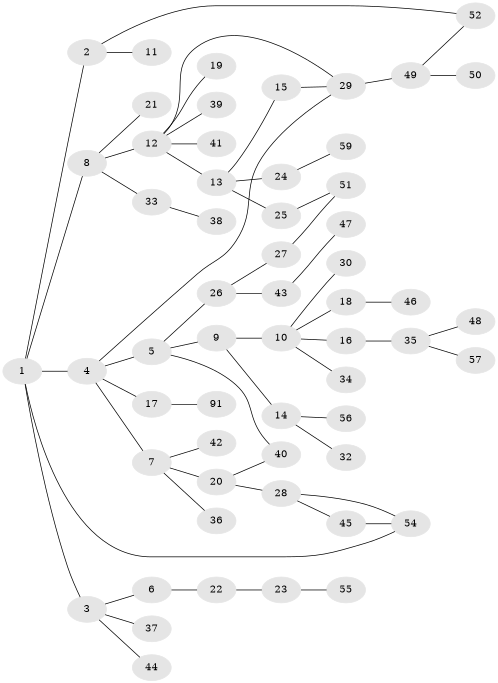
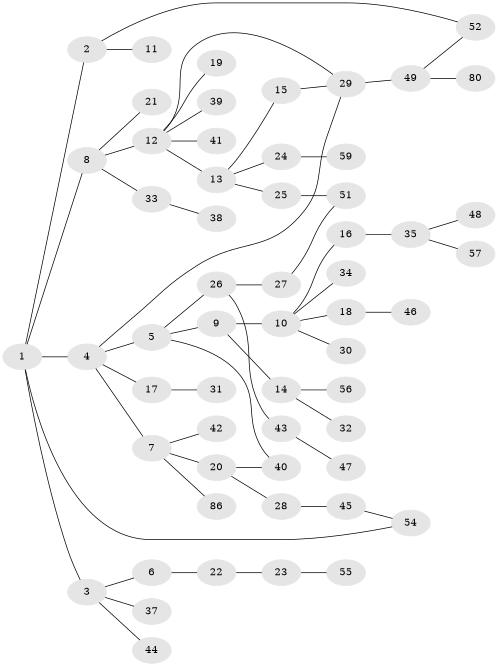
node "50": label "50" -> "80"
node "91": label "91" -> "31"
edge "28" -- "54": removed
node "36": label "36" -> "86"
